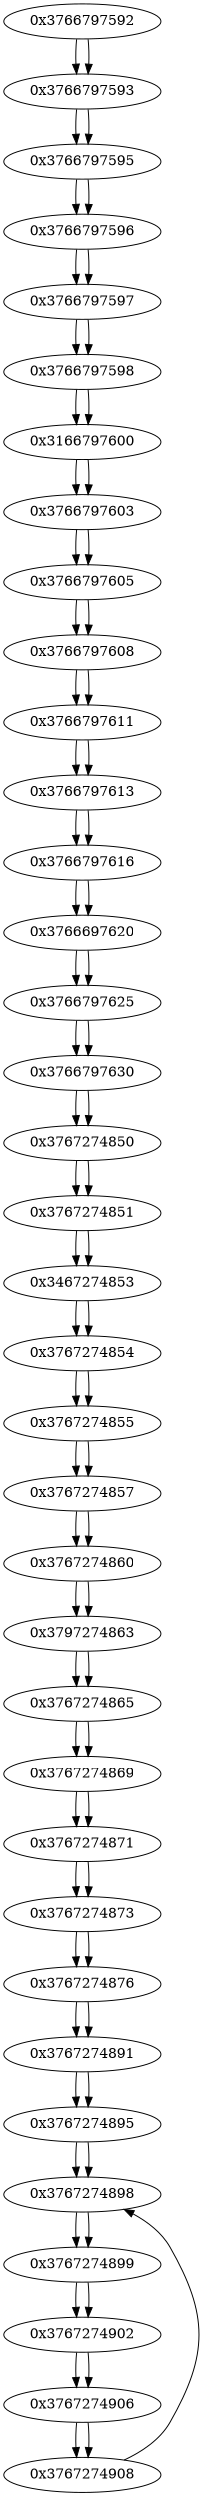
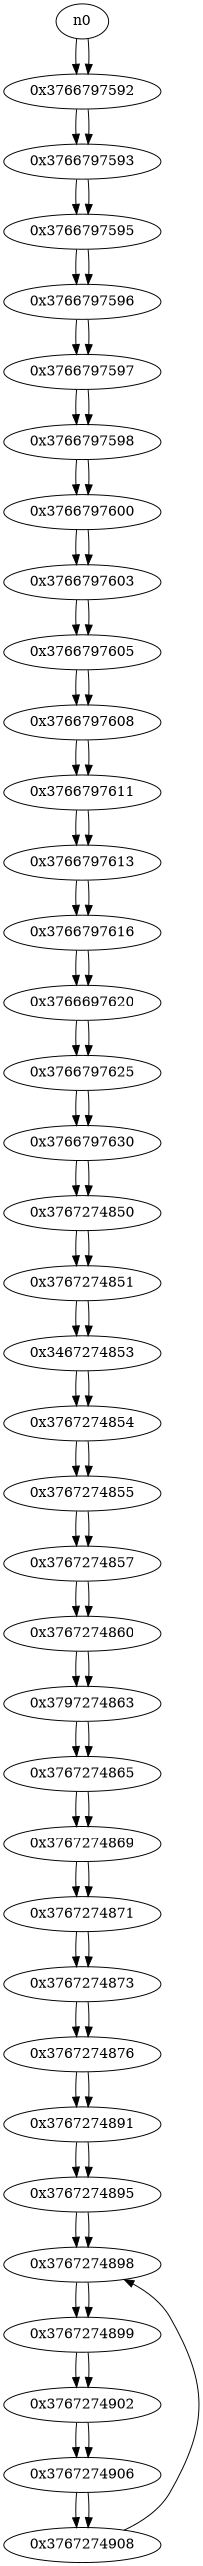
node "n0": added
node "0x3166797600": label "0x3166797600" -> "0x3766797600"
